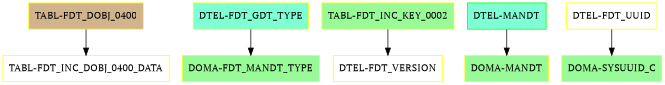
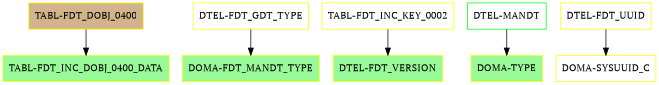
node "DTEL-FDT_GDT_TYPE": fillcolor aquamarine -> white
node "TABL-FDT_INC_KEY_0002": fillcolor palegreen -> white
node "DTEL-MANDT": fillcolor aquamarine -> white
node "TABL-FDT_INC_DOBJ_0400_DATA": fillcolor white -> palegreen
node "DTEL-FDT_VERSION": fillcolor white -> palegreen
node "DOMA-MANDT": label "DOMA-MANDT" -> "DOMA-TYPE"
node "DOMA-SYSUUID_C": fillcolor palegreen -> white
